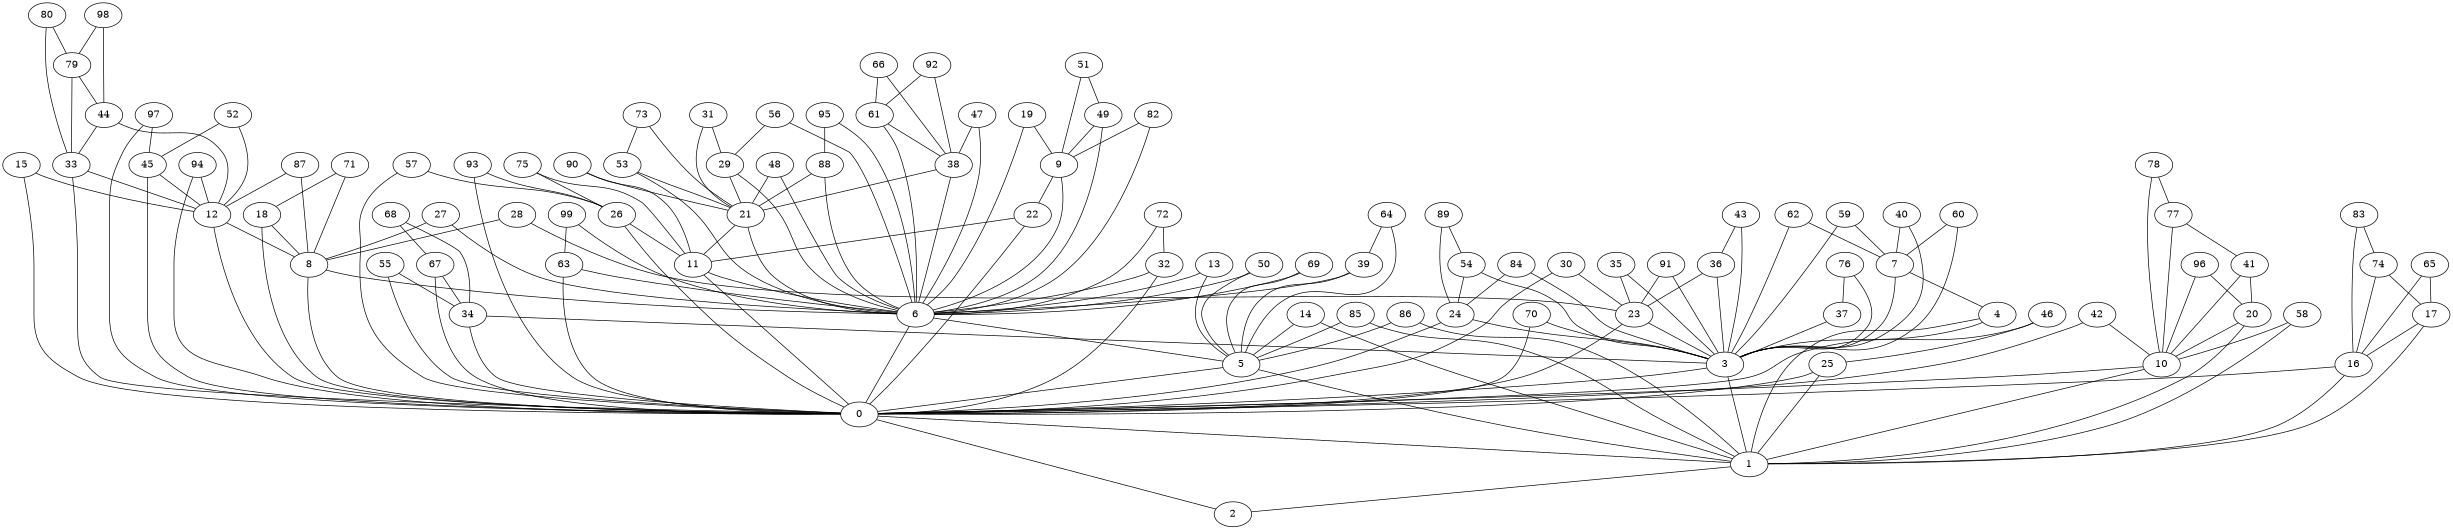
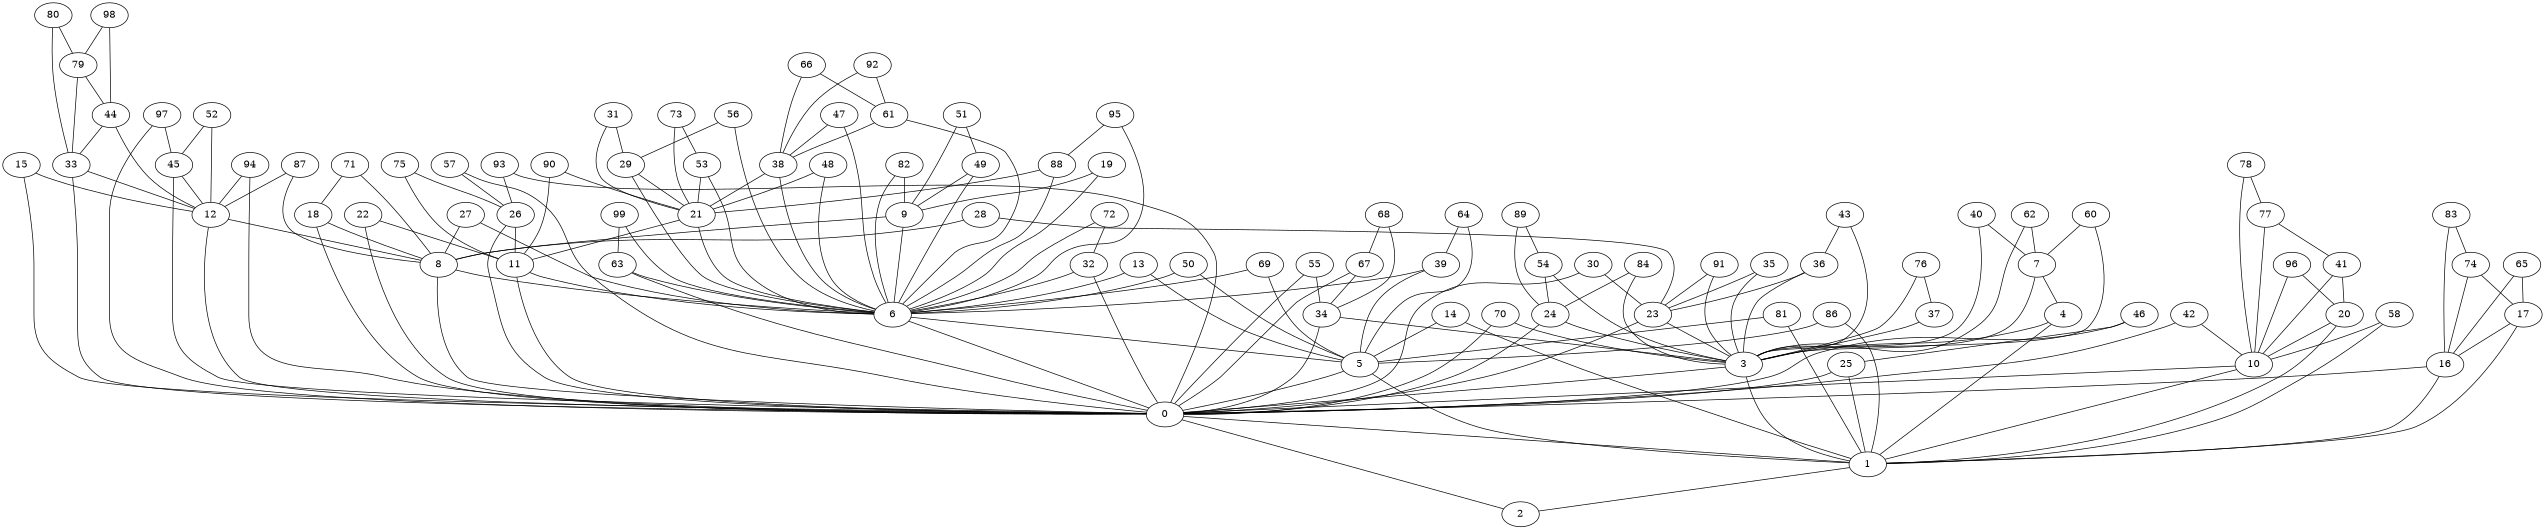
edge "9" -- "22": now "9" -- "8"
node "59": removed
node "85": label "85" -> "81"
